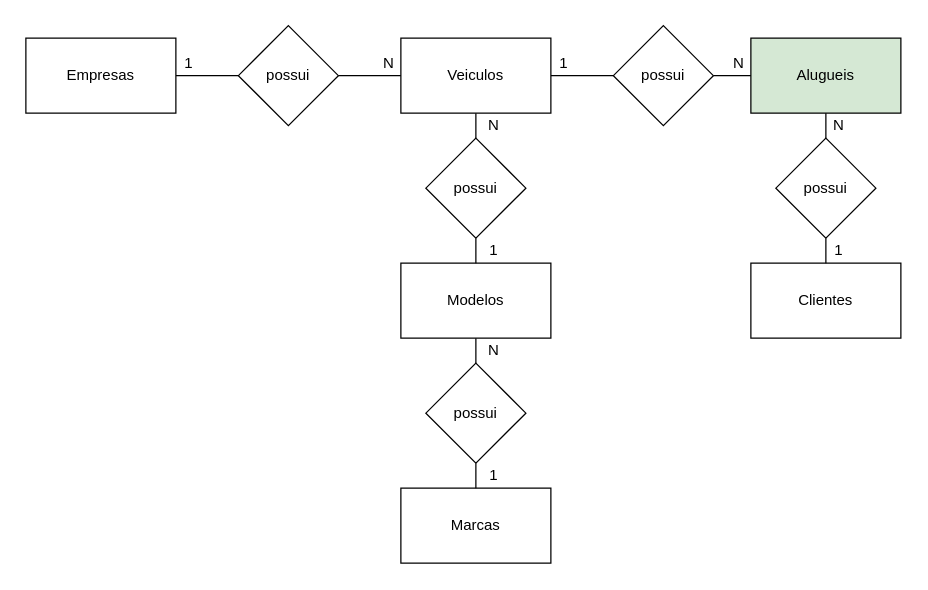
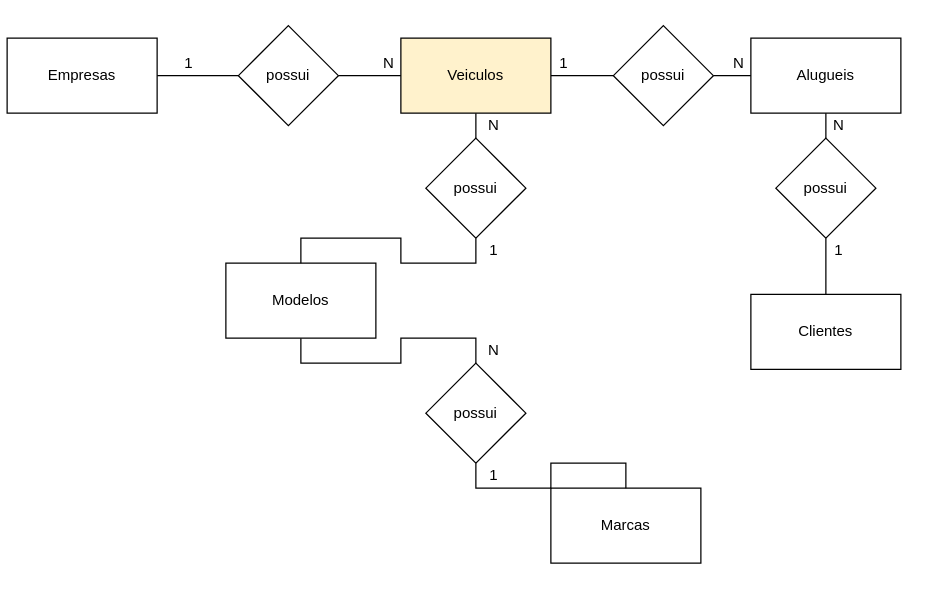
node "Empresas": moved (101, 76) -> (82, 76)
node "Veiculos": fillcolor #ffffff -> #fff2cc
node "Alugueis": fillcolor #d5e8d4 -> #ffffff
node "Modelos": moved (476, 301) -> (301, 301)
node "Clientes": moved (826, 301) -> (826, 332)
node "Marcas": moved (476, 526) -> (626, 526)
